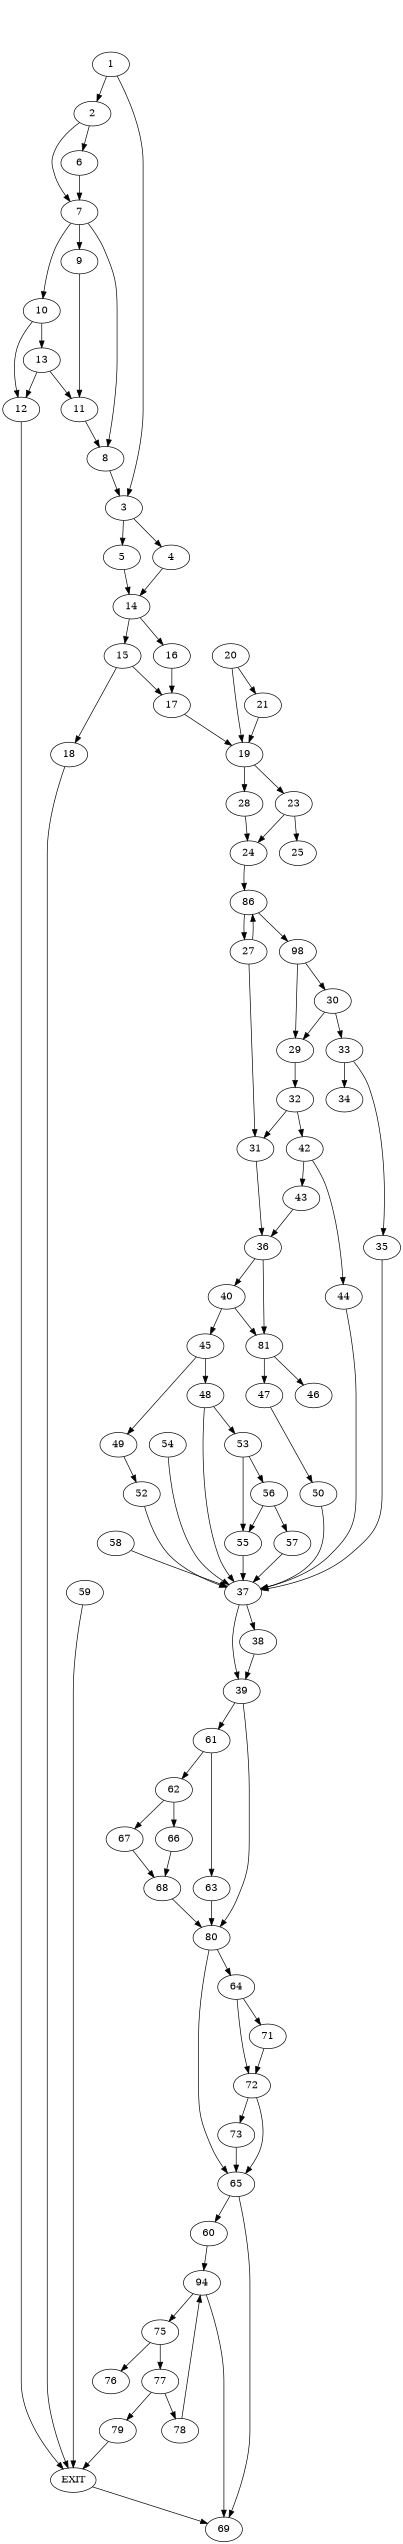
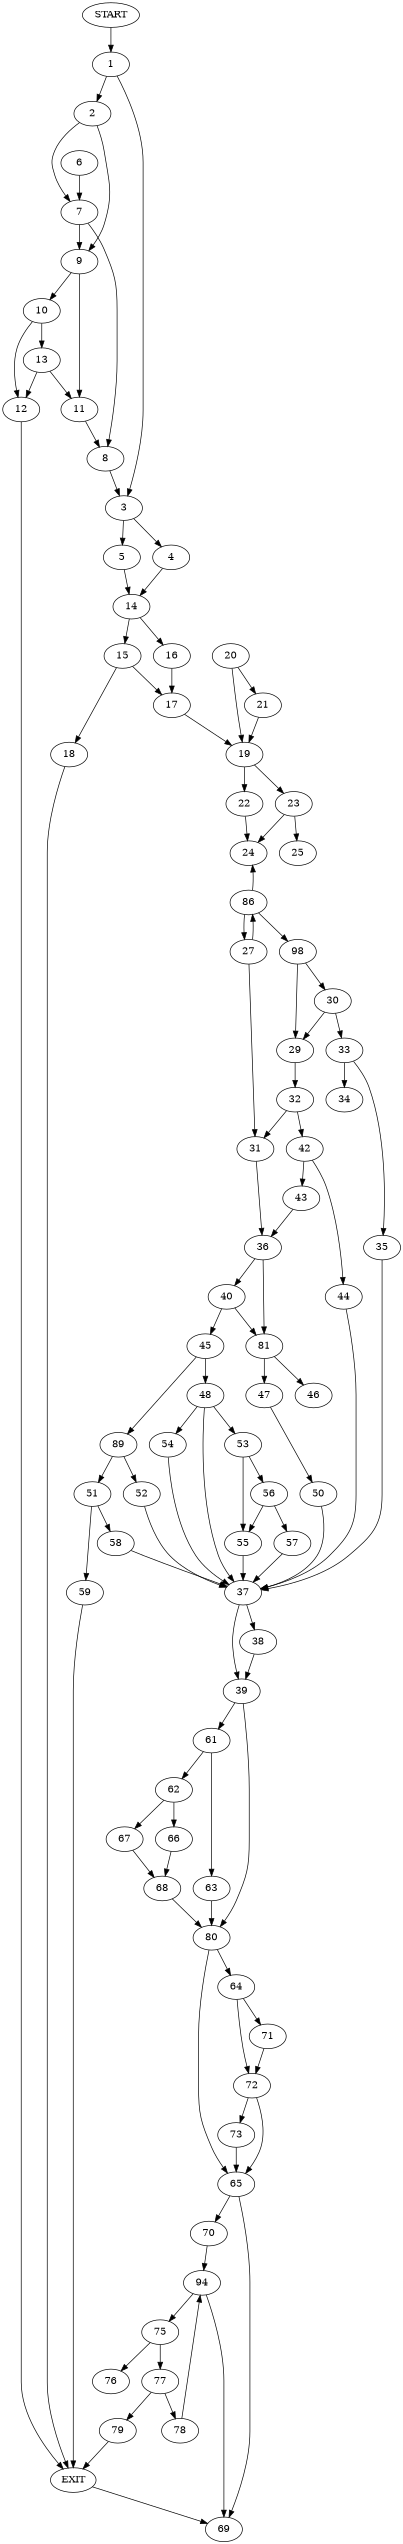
node "START": added
edge "2" -> "6": now "2" -> "9"
edge "7" -> "10": now "9" -> "10"
node "28": label "28" -> "22"
edge "24" -> "86": reversed
edge "48" -> "54": added
node "49": label "49" -> "89"
node "51": added
node "60": label "60" -> "70"
